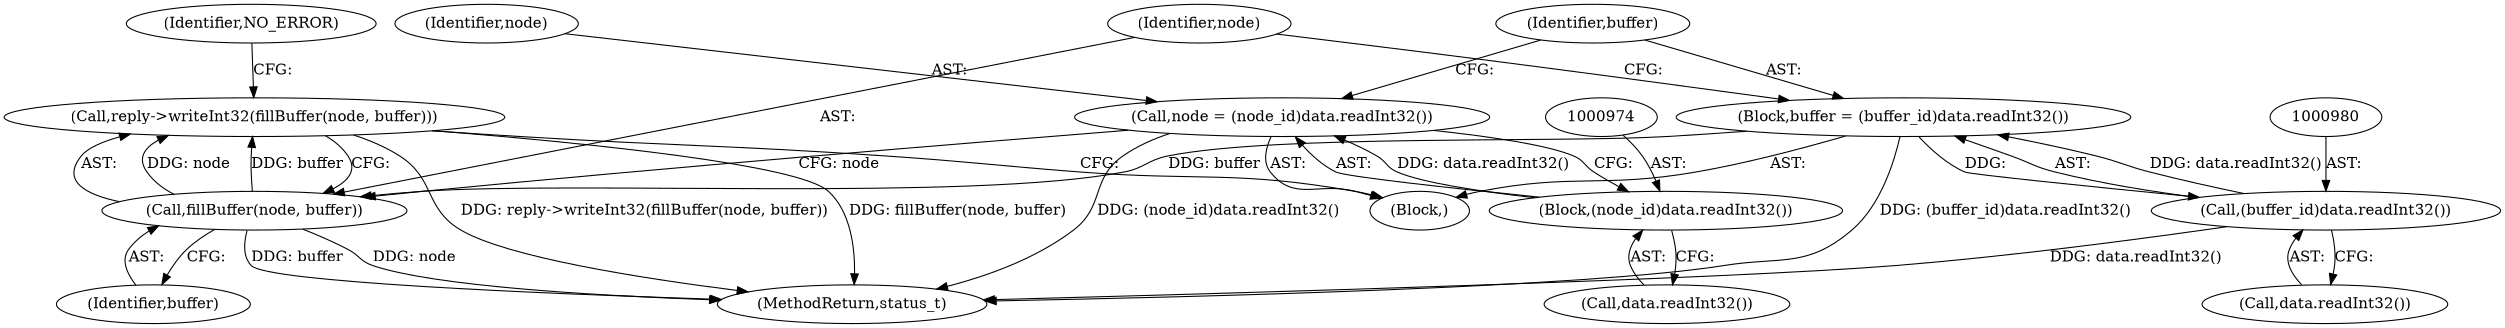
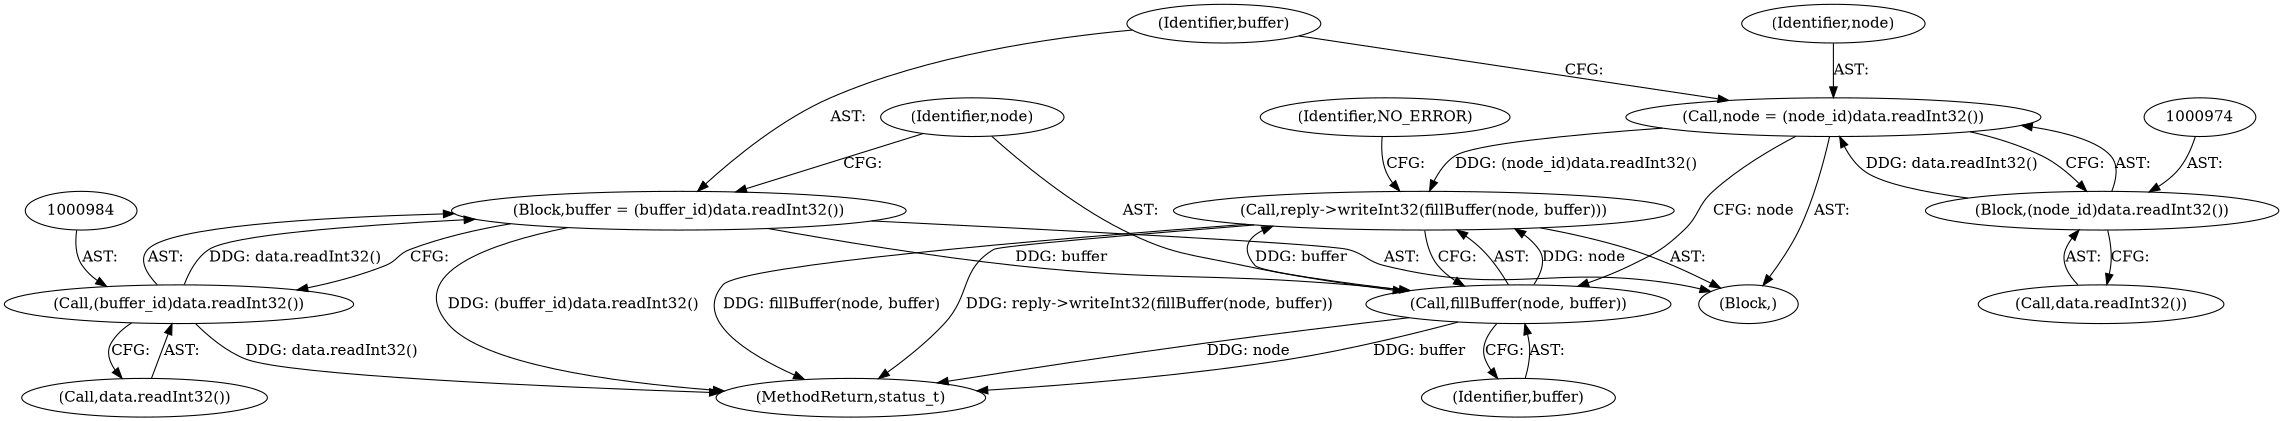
node "1000980": label "1000980" -> "1000984"
edge "(Call,reply->writeInt32(fillBuffer(node, buffer)))" -> "(Block,)": label "CFG: " -> "AST: "
edge "(Block,buffer = (buffer_id)data.readInt32())" -> "(Call,(buffer_id)data.readInt32())": label "DDG: " -> "CFG: "
edge "(Call,node = (node_id)data.readInt32())" -> "(MethodReturn,status_t)": now "(Call,node = (node_id)data.readInt32())" -> "(Call,reply->writeInt32(fillBuffer(node, buffer)))"
